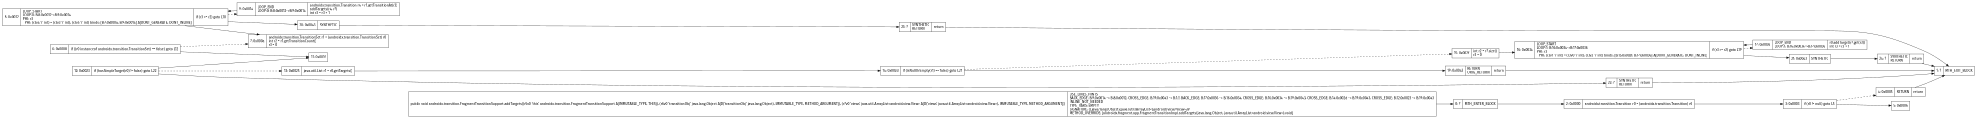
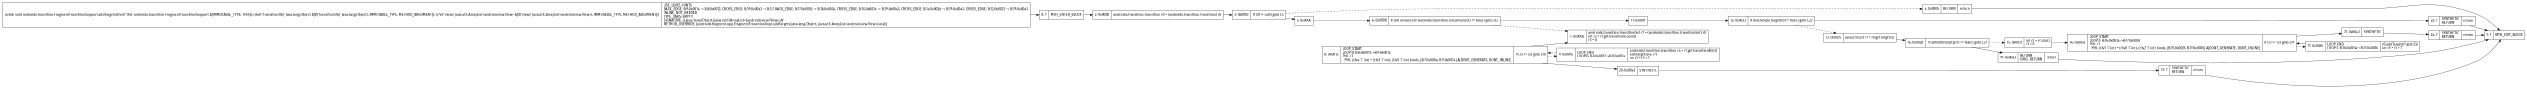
edge "5: 0x0006" -> "6: 0x0008": added
edge "12: 0x0023" -> "11: 0x001f": reversed
